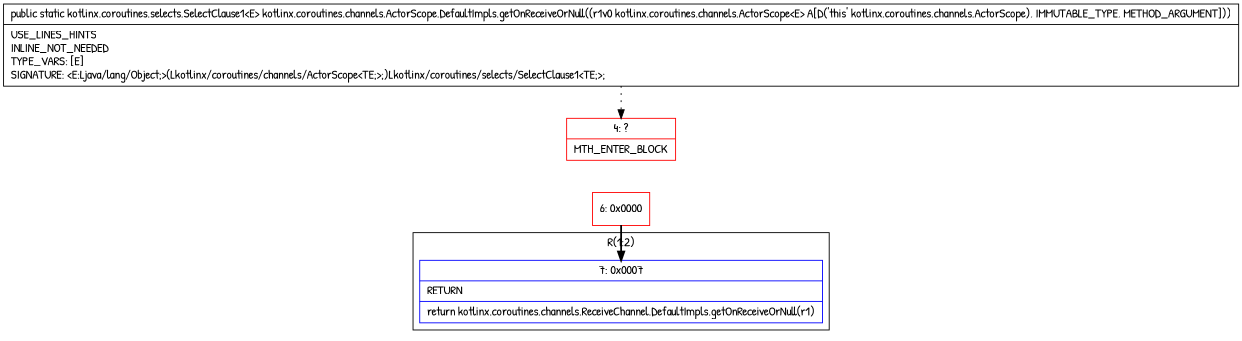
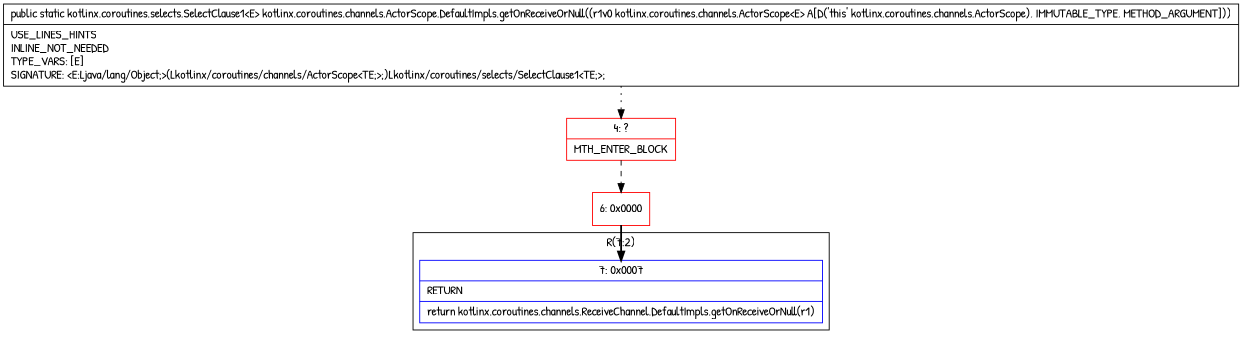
edge "4: ?" -> "6: 0x0000": added
cluster "R(1:2)": label "R(1:2)" -> "R(7:2)"
